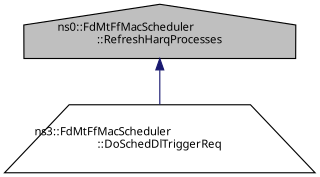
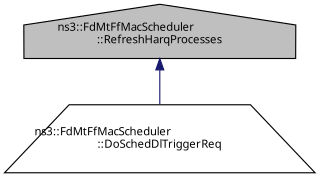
node "ns0::FdMtFfMacScheduler ::RefreshHarqProcesses": label "ns0::FdMtFfMacScheduler ::RefreshHarqProcesses" -> "ns3::FdMtFfMacScheduler ::RefreshHarqProcesses"
